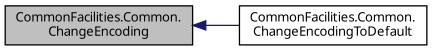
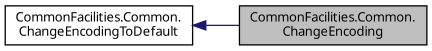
edge "CommonFacilities.Common. ChangeEncodingToDefault" -> "CommonFacilities.Common. ChangeEncoding": reversed
